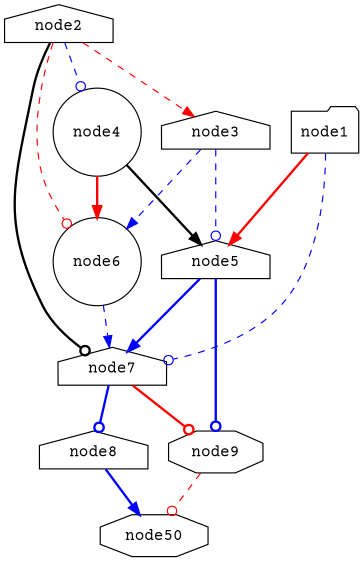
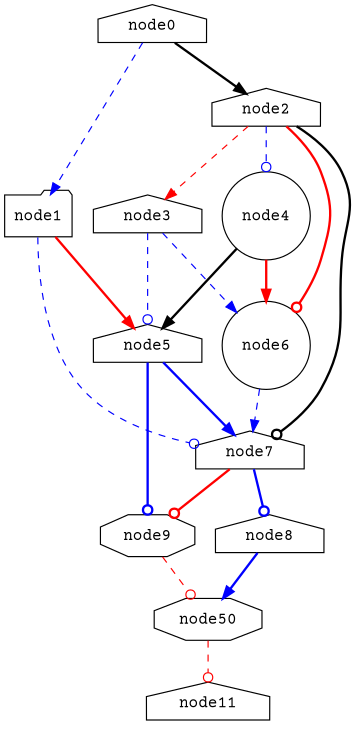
node "node0": added
edge "node2" -> "node6": style dashed -> bold
node "node11": added
